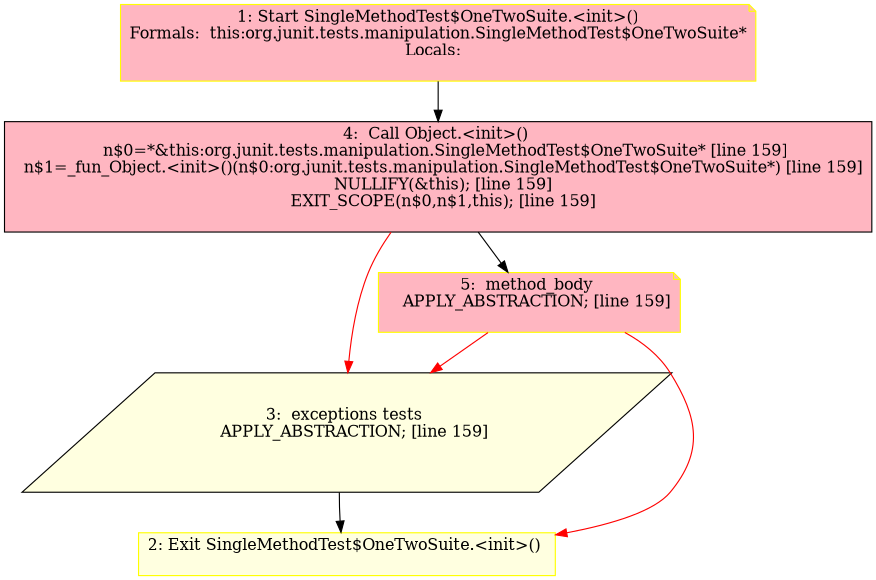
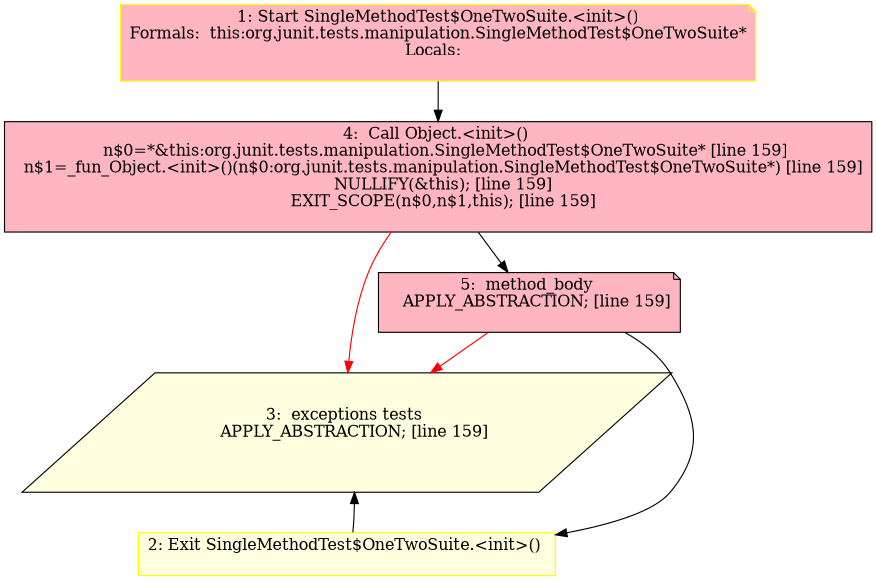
node "5:  method_body APPLY_ABSTRACTION; [line 159]": color yellow -> black
edge "5:  method_body APPLY_ABSTRACTION; [line 159]" -> "2: Exit SingleMethodTest$OneTwoSuite.<init>()": color red -> black
edge "3:  exceptions tests APPLY_ABSTRACTION; [line 159]" -> "2: Exit SingleMethodTest$OneTwoSuite.<init>()": reversed
